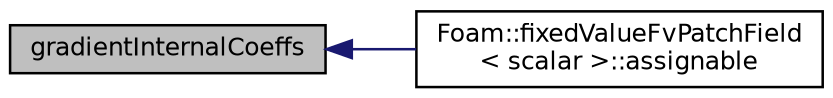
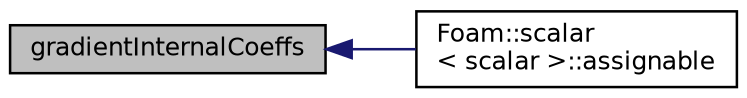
node "Foam::fixedValueFvPatchField < scalar >::assignable": label "Foam::fixedValueFvPatchField < scalar >::assignable" -> "Foam::scalar < scalar >::assignable"
